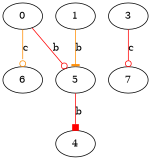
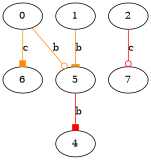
node "3": label "3" -> "2"
edge "0" -> "6": arrowhead odot -> box
edge "0" -> "5": color red -> darkorange
